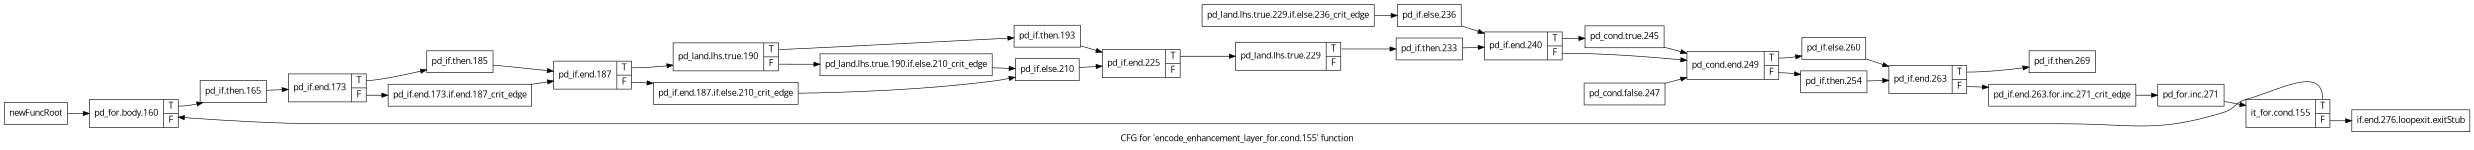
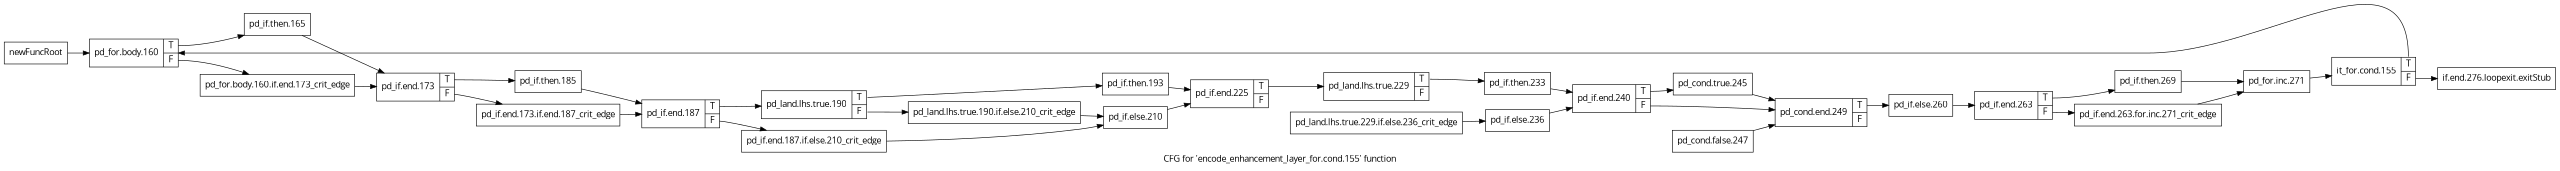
node "pd_if.then.254": removed
edge "pd_if.then.269" -> "pd_for.inc.271": added
node "pd_for.body.160.if.end.173_crit_edge": added
